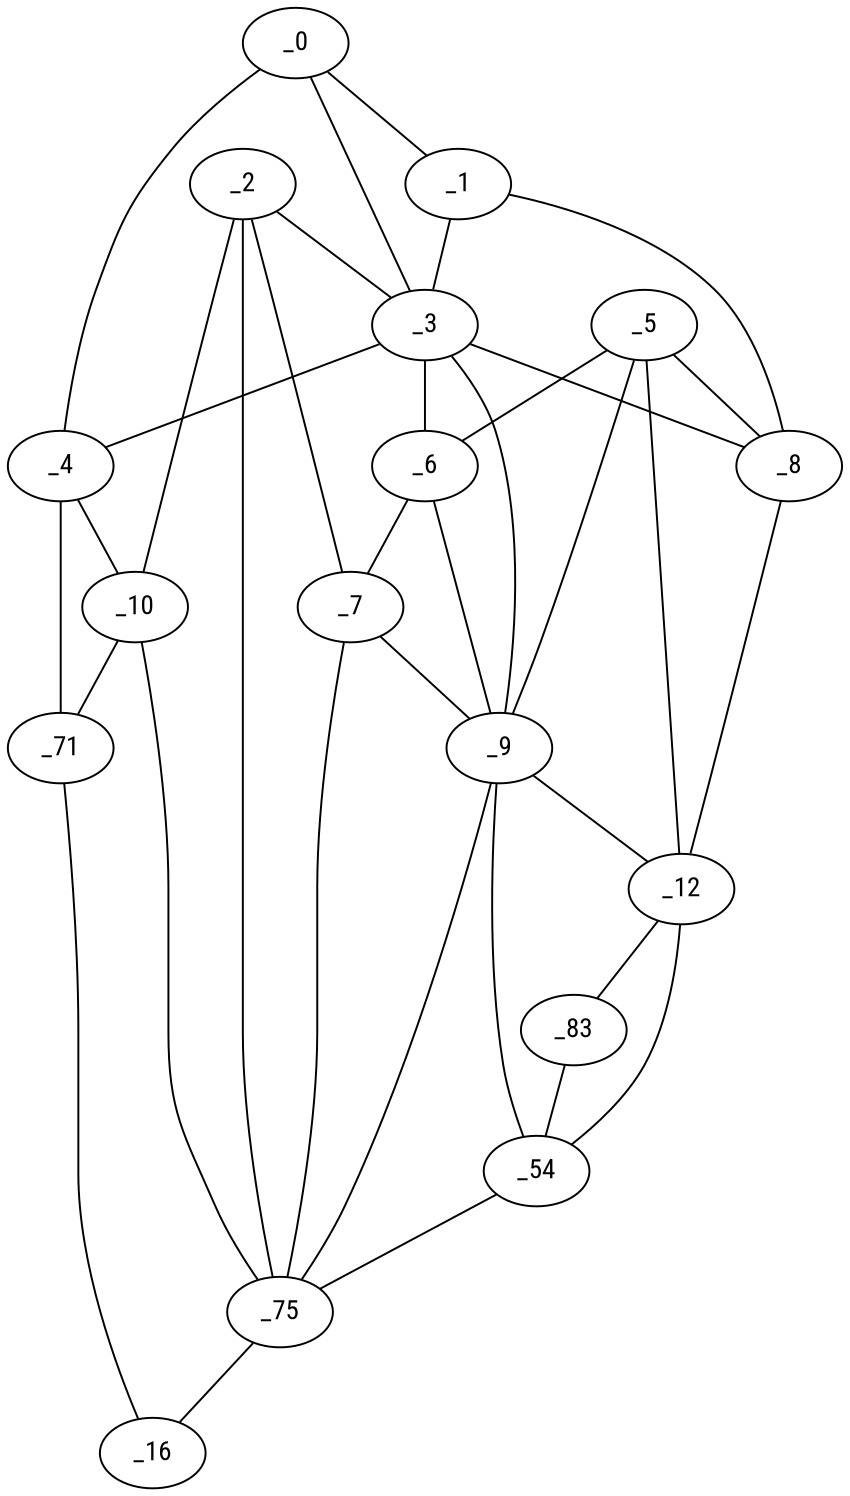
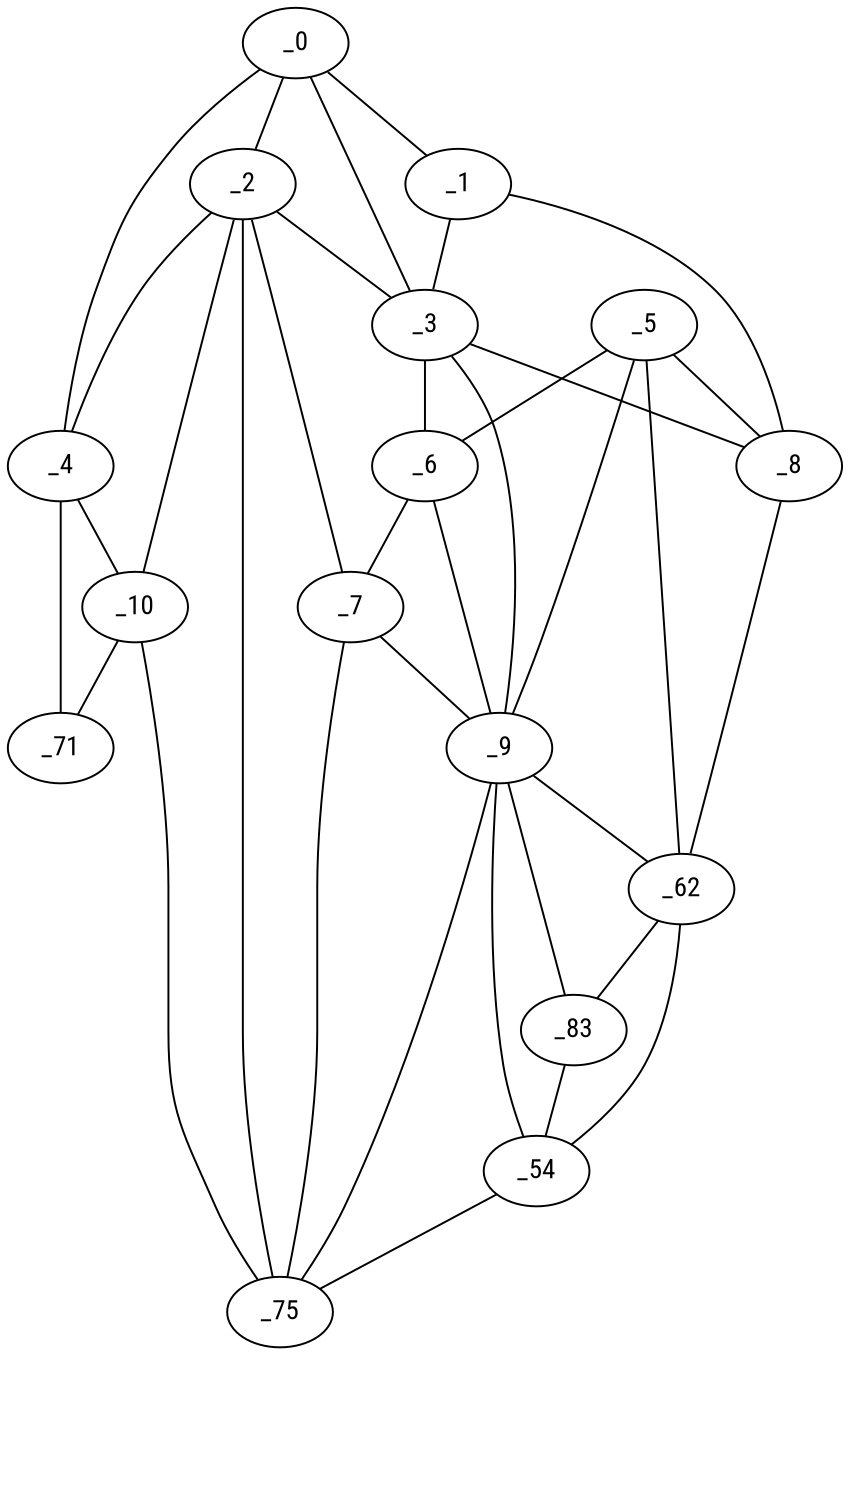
edge "_0" -- "_2": added
edge "_3" -- "_4": now "_2" -- "_4"
edge "_9" -- "_83": added
node "_12": label "_12" -> "_62"
node "_16": removed
